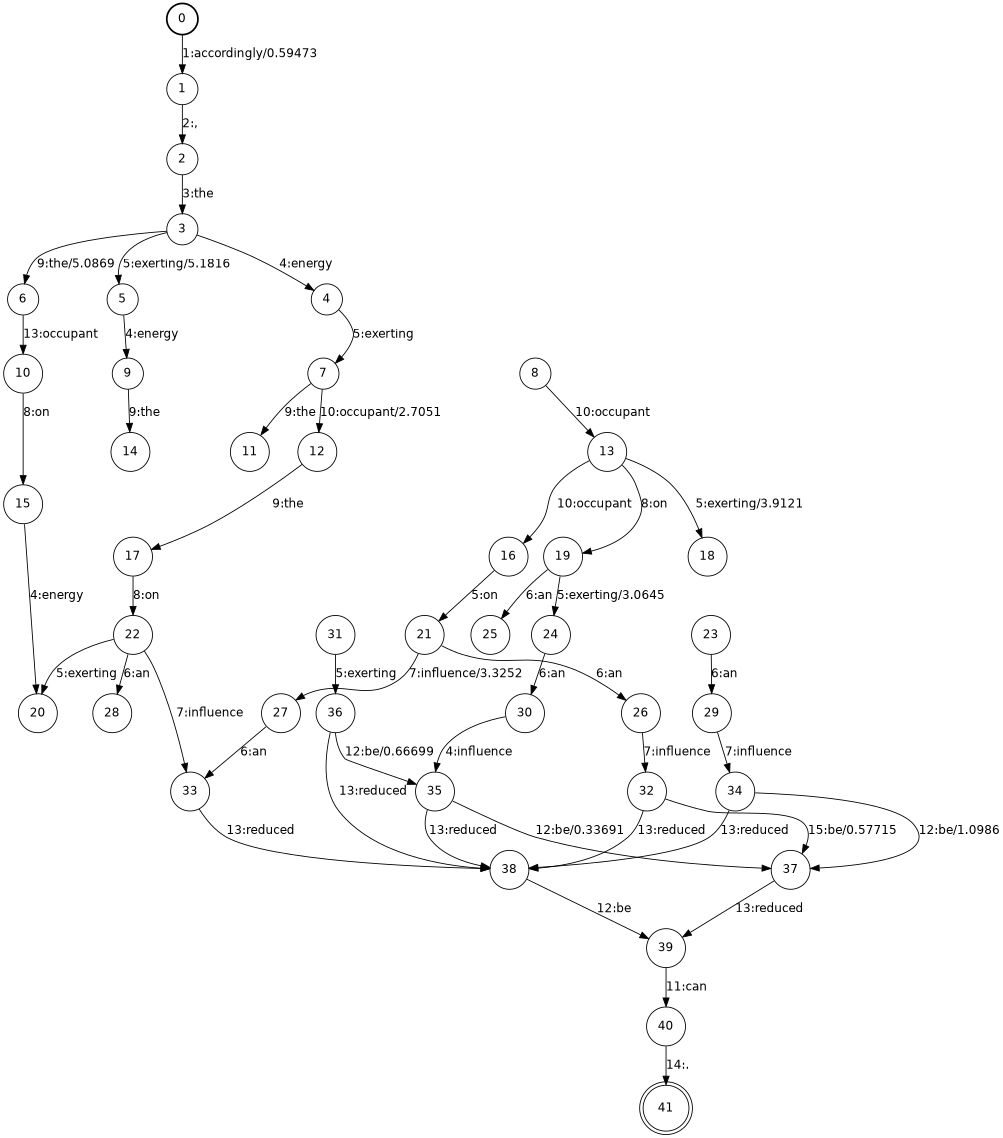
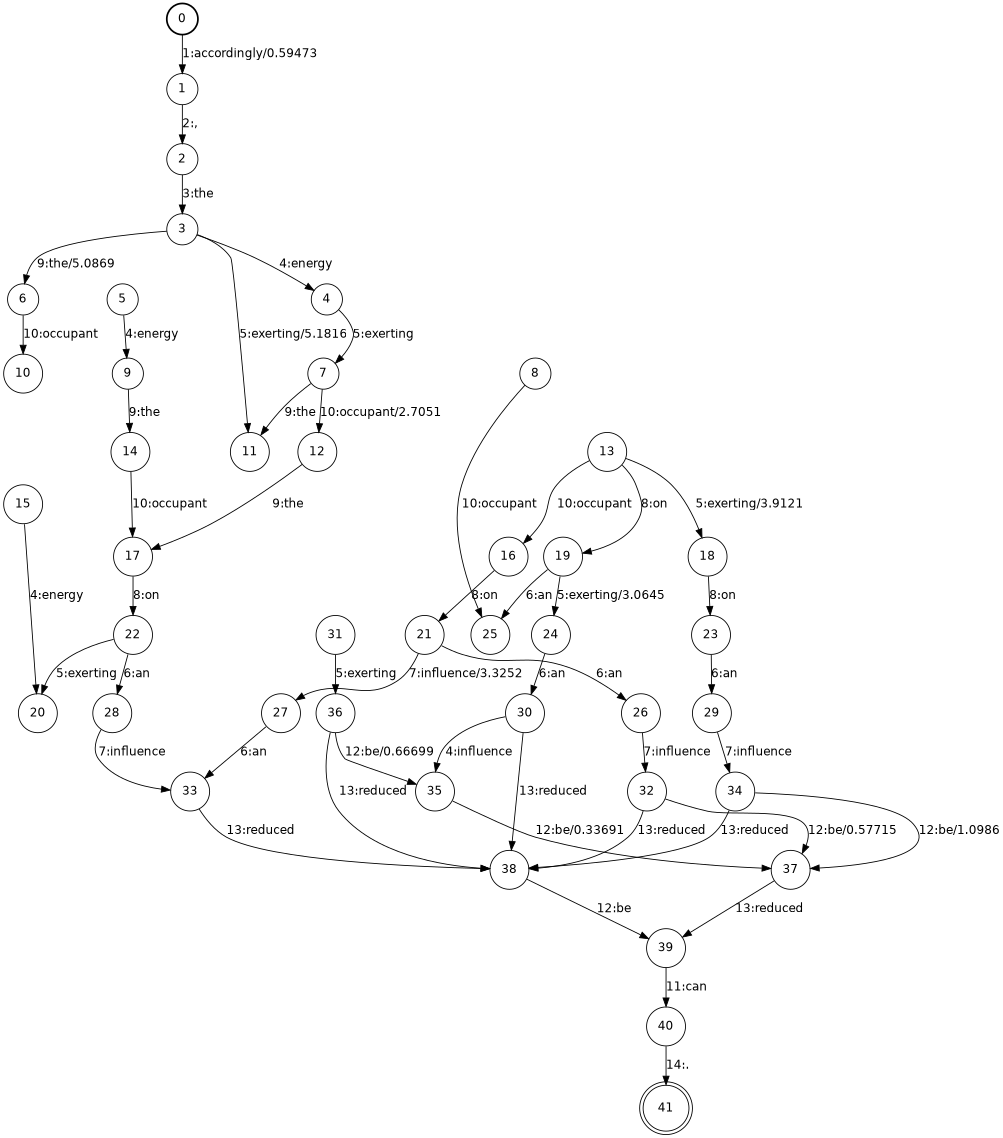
edge "3" -> "5": now "3" -> "11"
edge "6" -> "10": label "13:occupant" -> "10:occupant"
edge "8" -> "13": now "8" -> "25"
edge "10" -> "15": removed, label "8:on"
edge "14" -> "17": added, label "10:occupant"
edge "18" -> "23": added, label "8:on"
edge "16" -> "21": label "5:on" -> "8:on"
edge "22" -> "33": now "28" -> "33"
edge "32" -> "37": label "15:be/0.57715" -> "12:be/0.57715"
edge "35" -> "38": now "30" -> "38"
